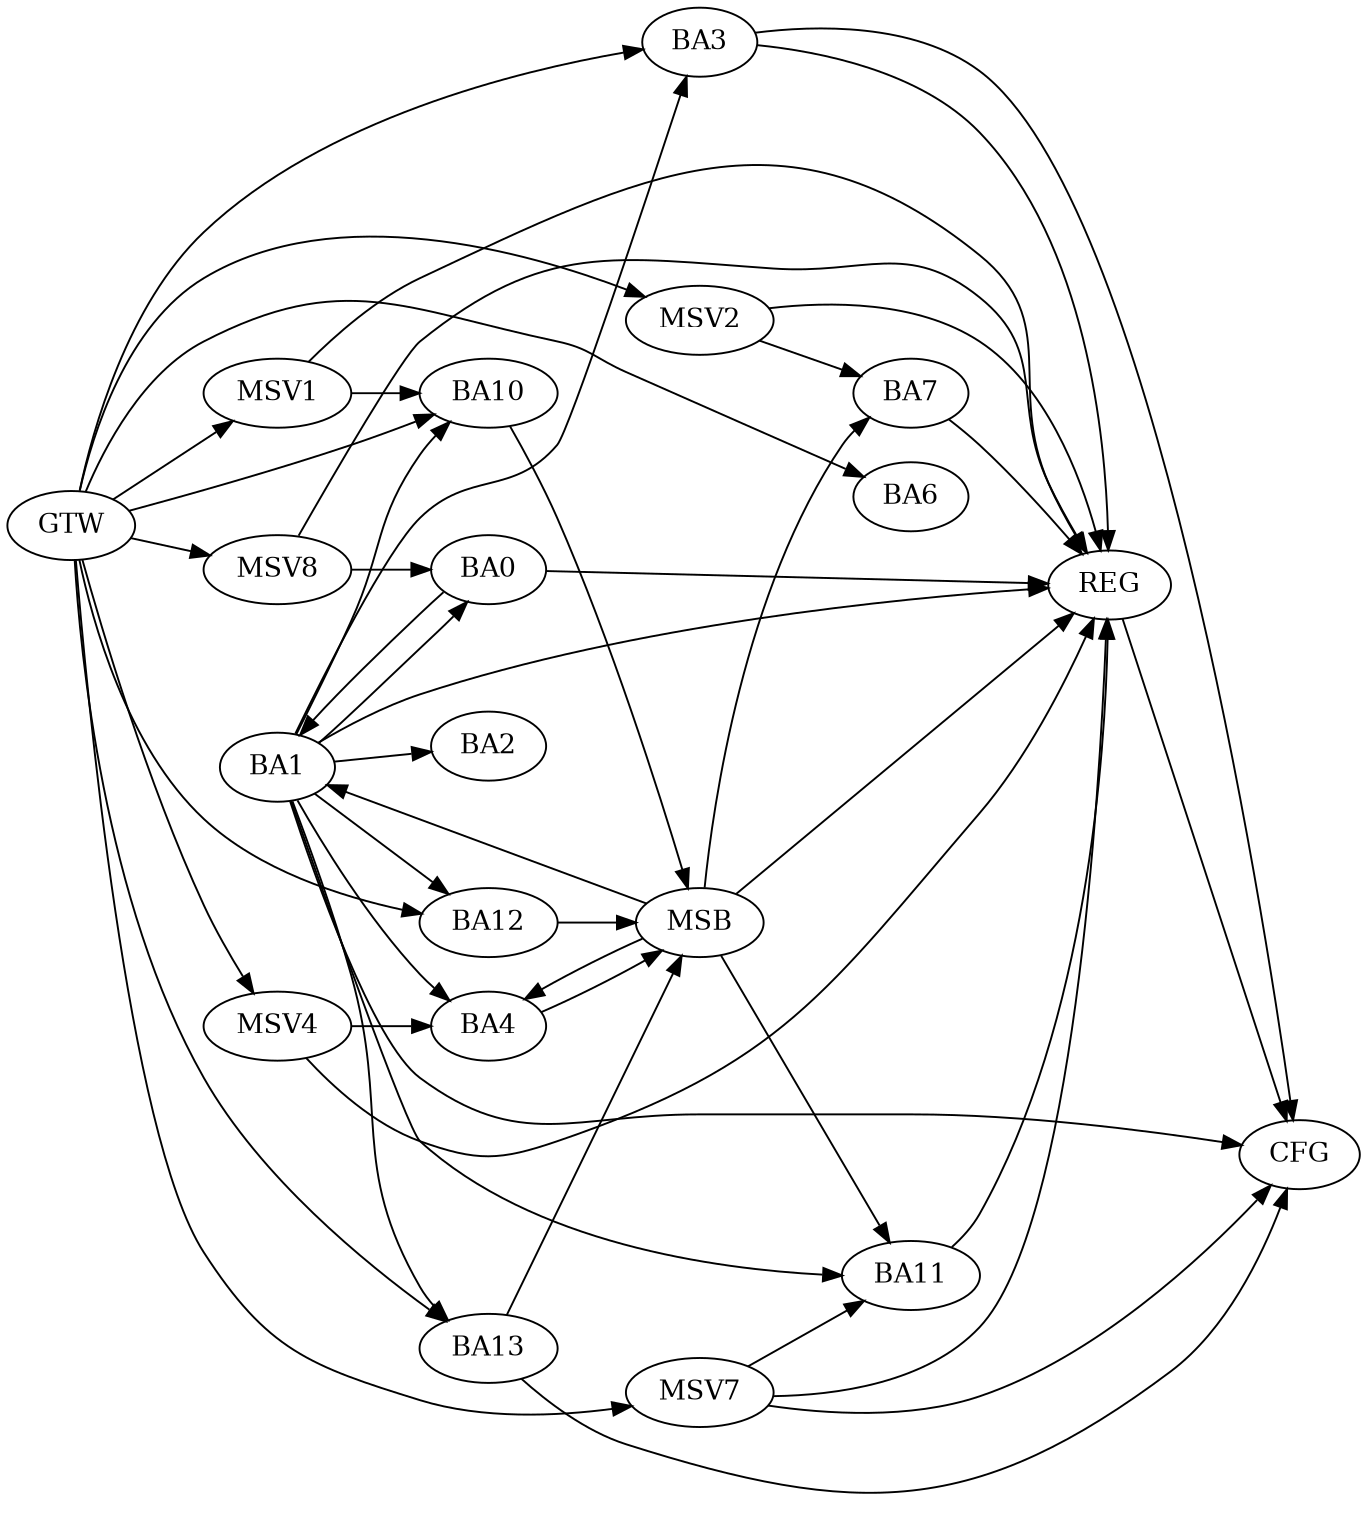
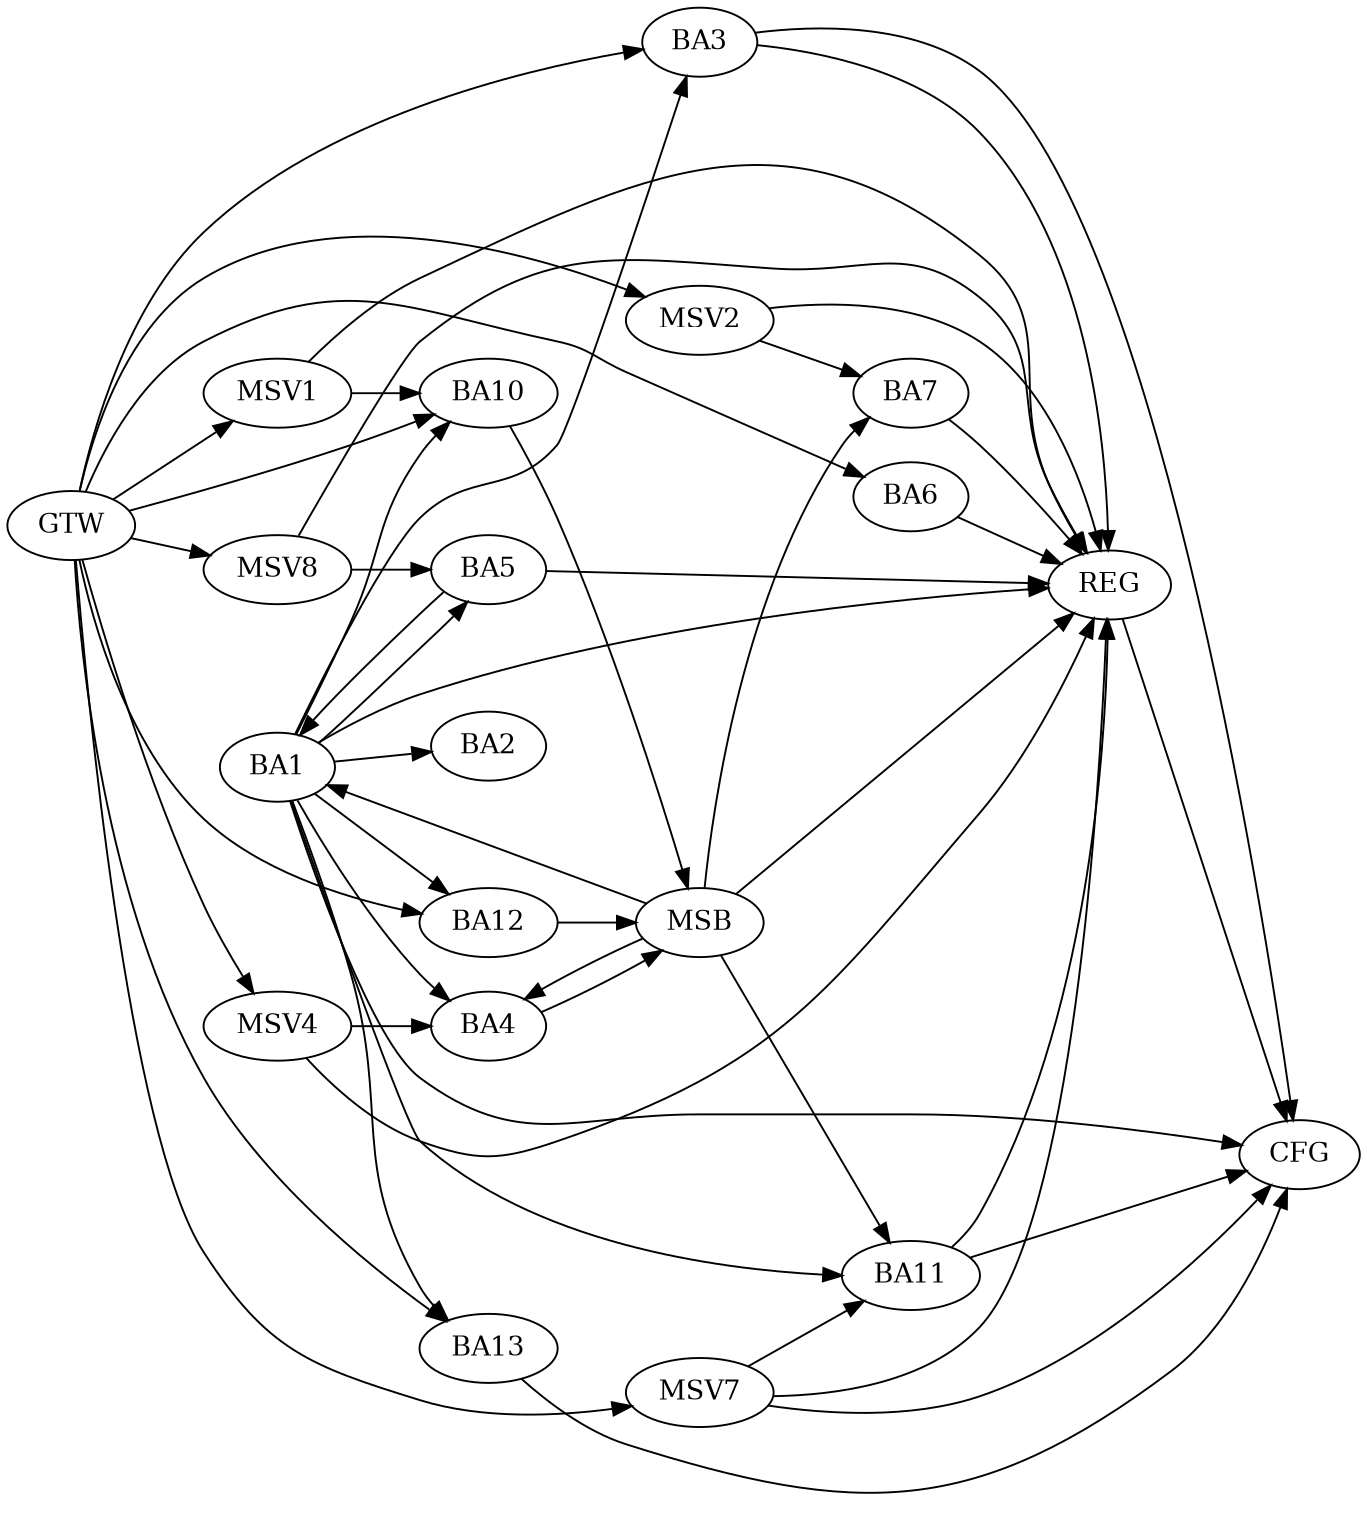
edge "BA6" -> "REG": added
node "BA0": label "BA0" -> "BA5"
edge "BA13" -> "MSB": removed
edge "BA11" -> "CFG": added
